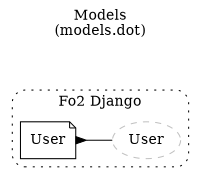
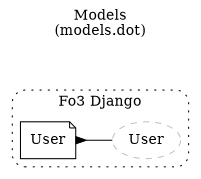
cluster "Fo2 Django": label "Fo2 Django" -> "Fo3 Django"
